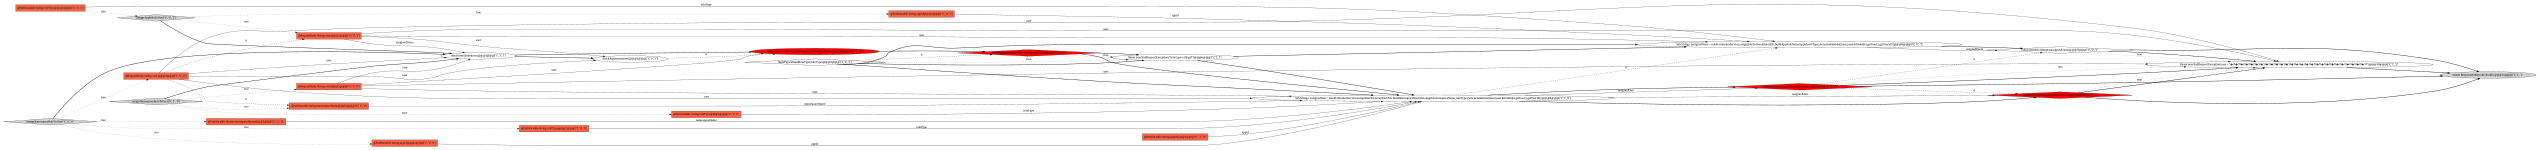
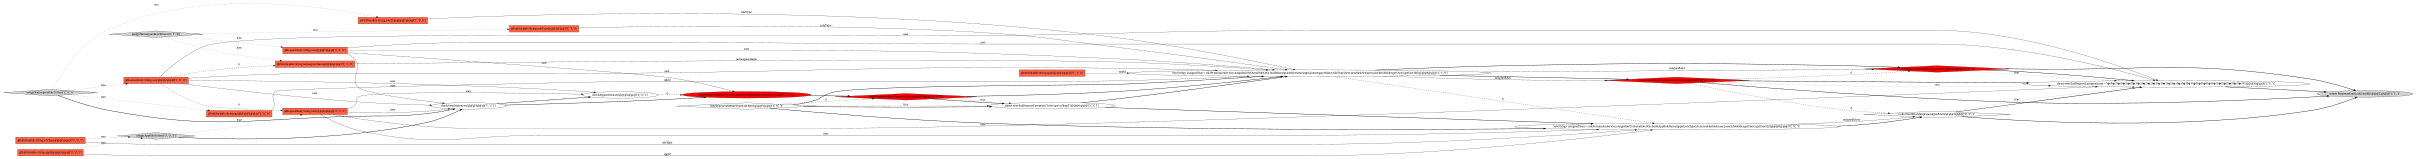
edge "assignAppRoleToUser['0', '0', '1']" -> "@PathVariable String appId@@@2@@@['0', '0', '1']": reversed
edge "@RequestBody String user@@@2@@@['0', '0', '1']" -> "checkUserExists(user)@@@3@@@['1', '1', '1']": label "assignedUsers" -> "user"
edge "assignNamespaceRoleToUser['0', '1', '0']" -> "checkUserExists(user)@@@3@@@['1', '1', '1']": removed
node "@PathVariable String namespaceName@@@2@@@['1', '0', '0']": removed
